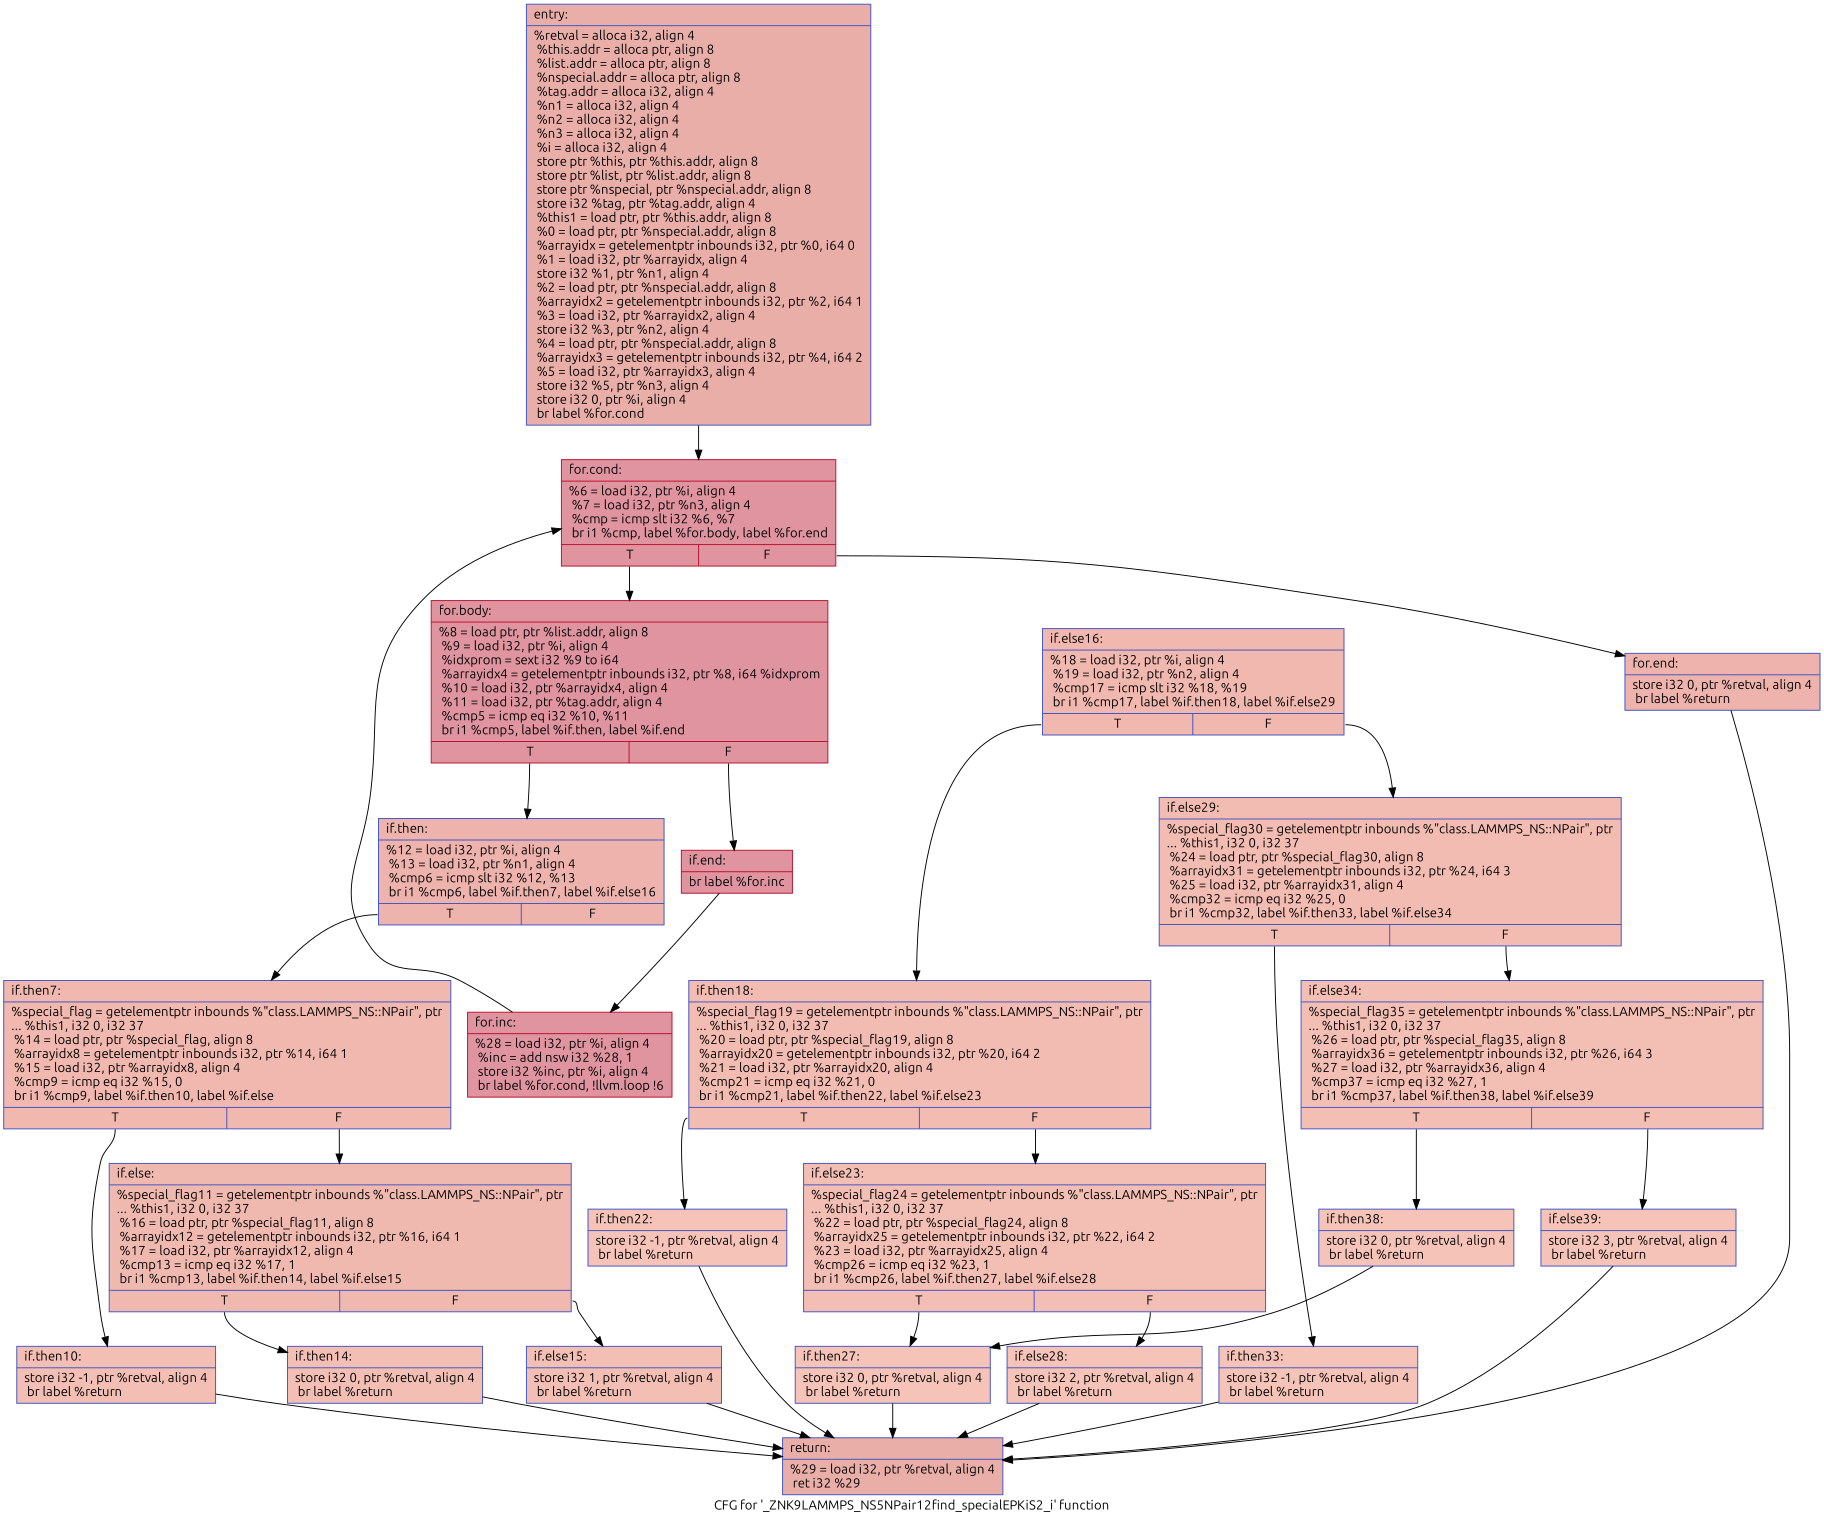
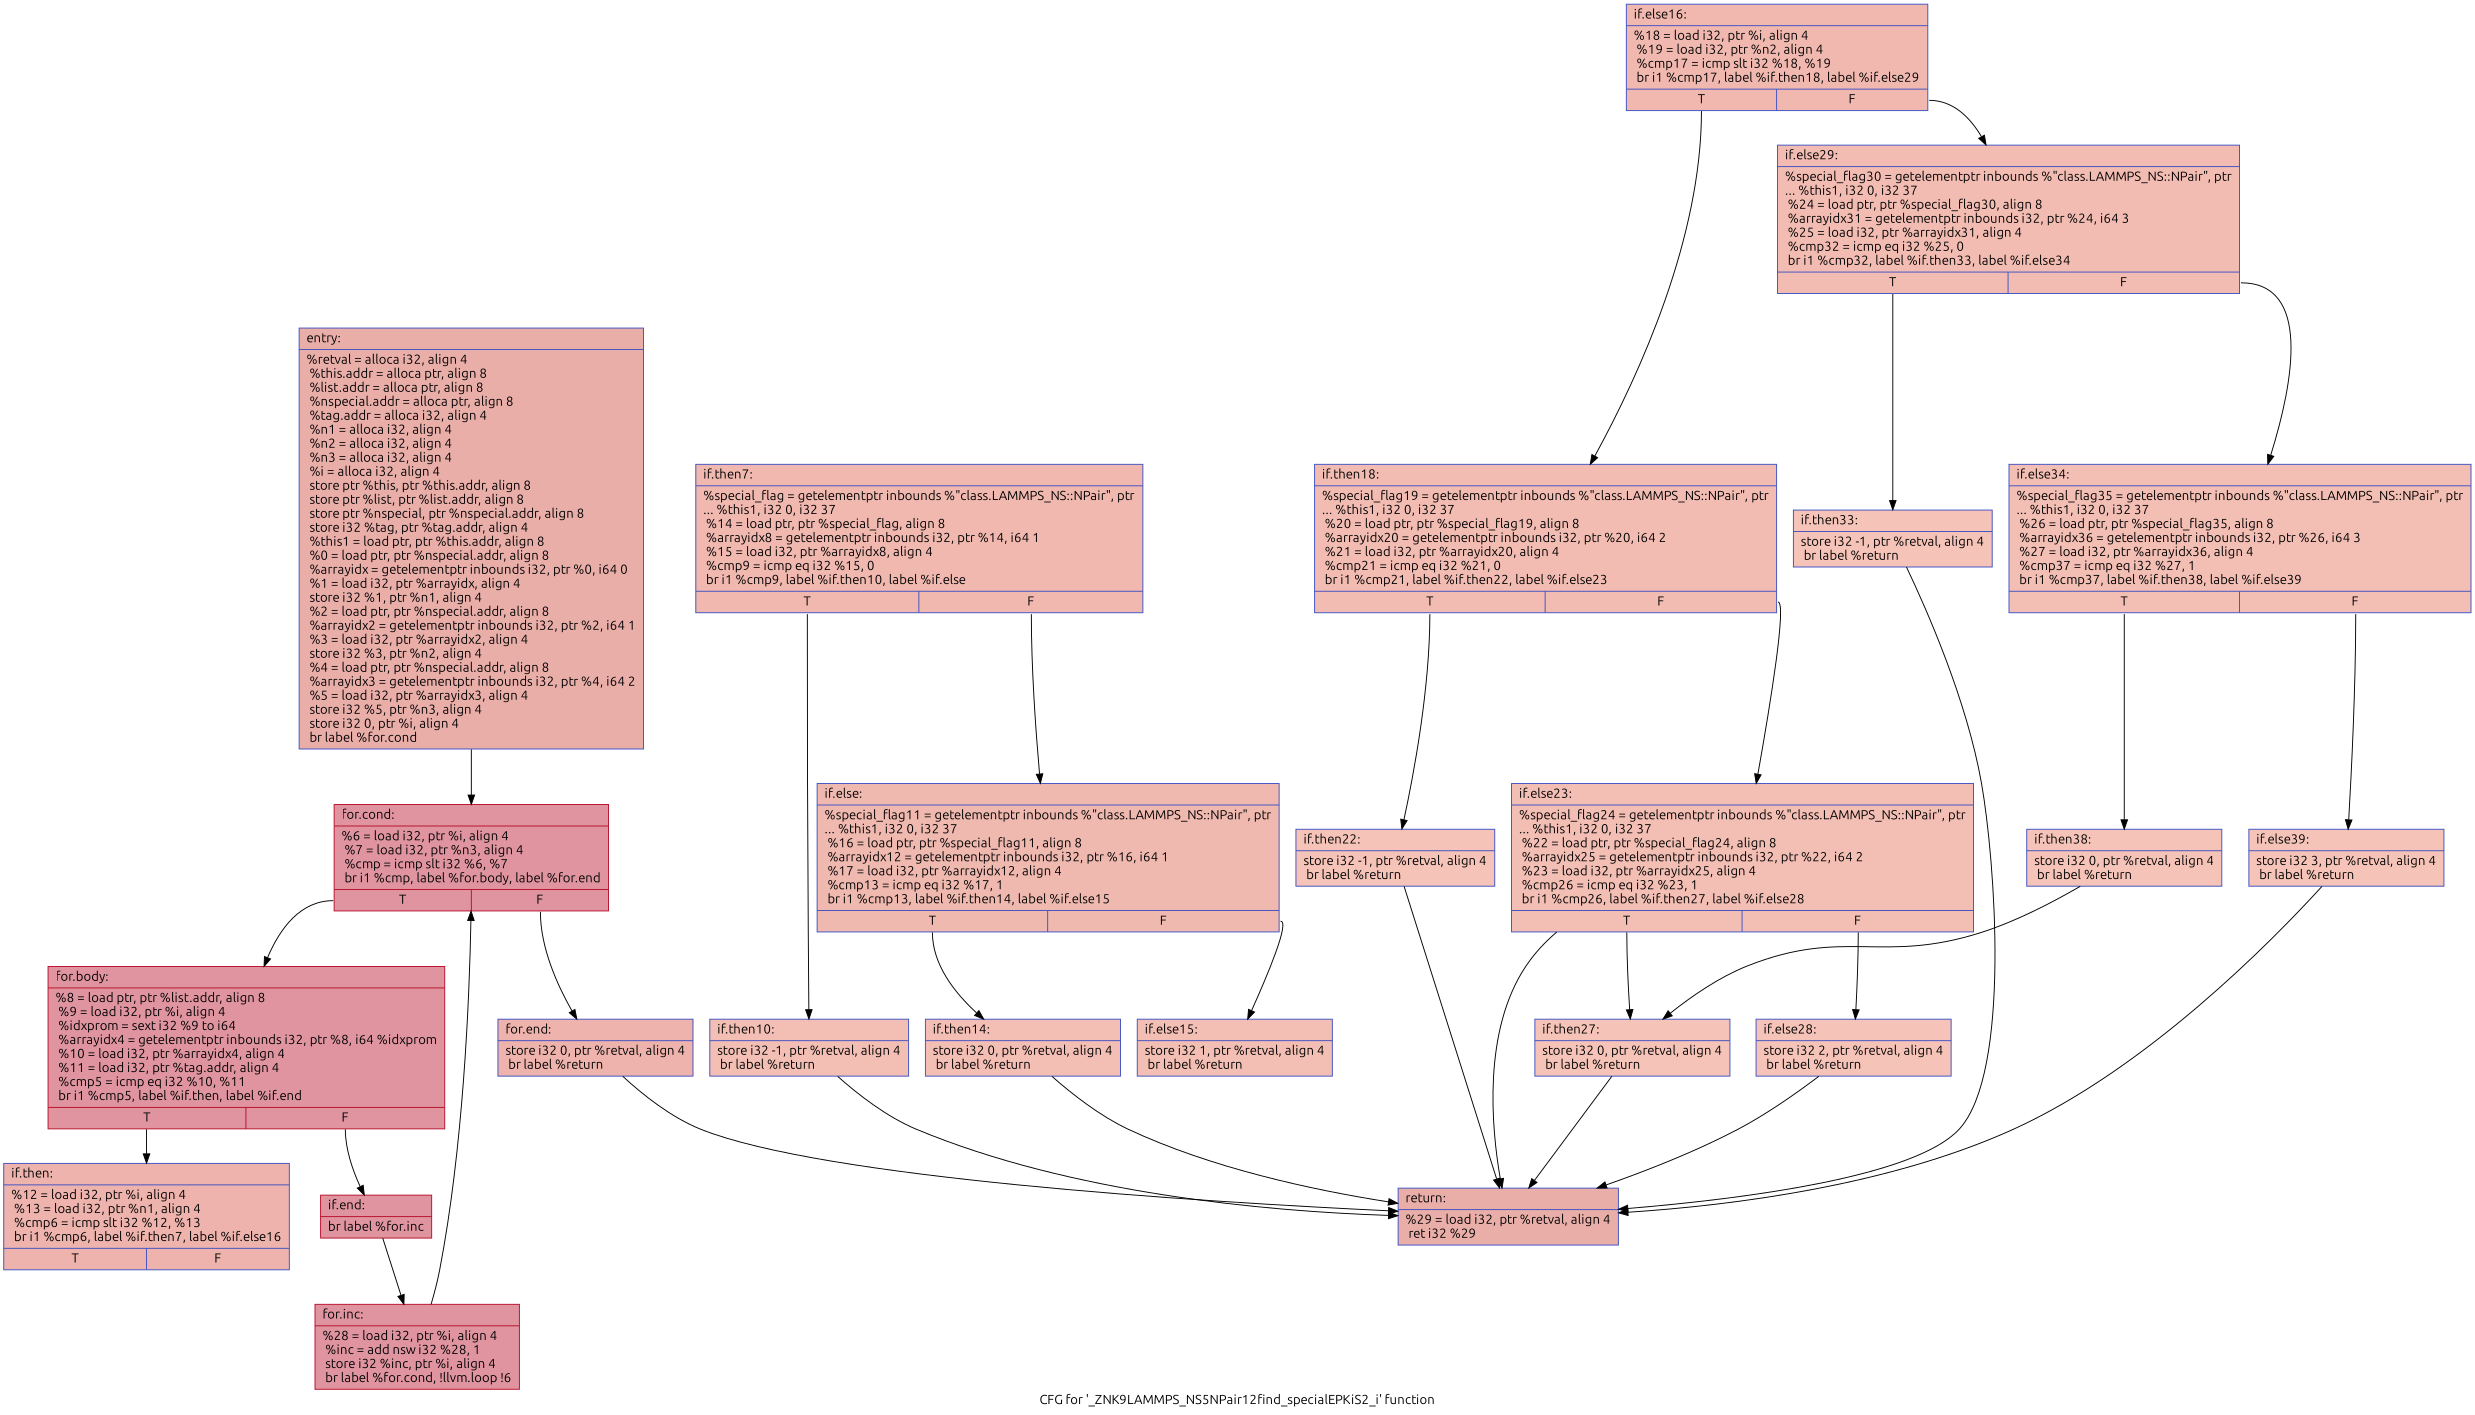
edge "if.then:" -> "if.then7:": removed
edge "if.else15:" -> "return:": now "if.else23:" -> "return:"
